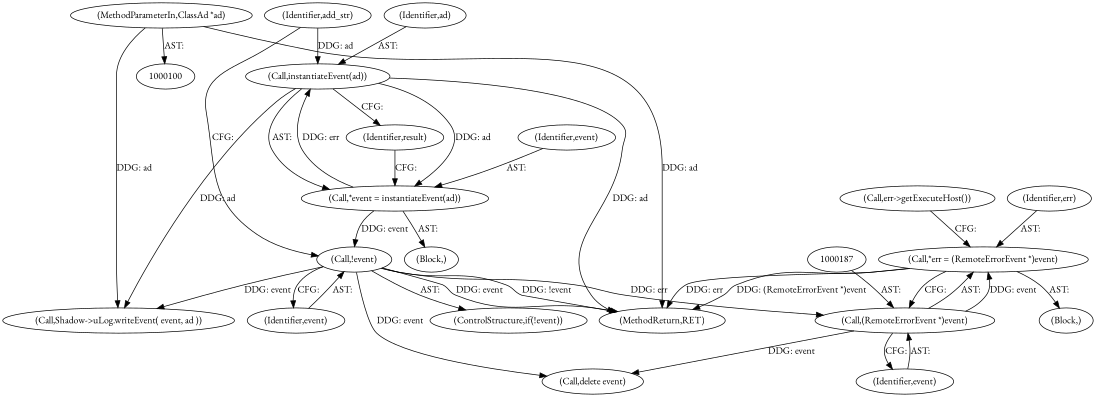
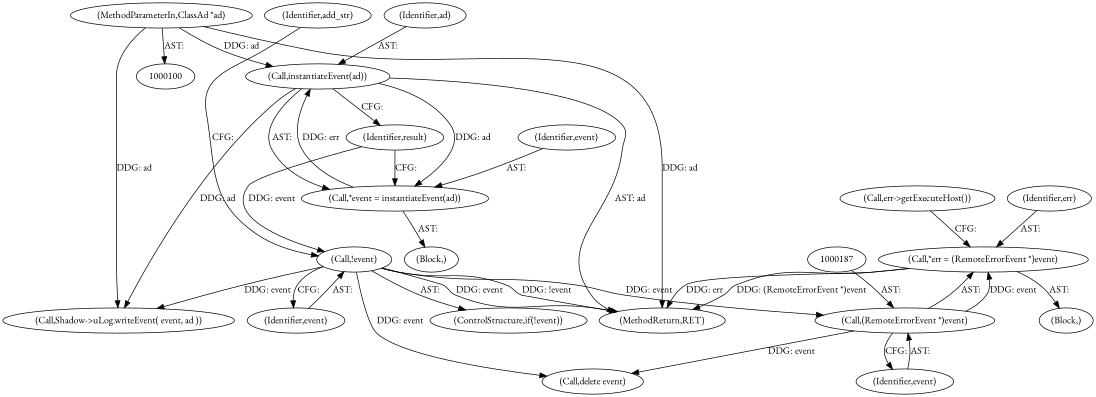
edge "(Identifier,add_str)" -> "(Call,instantiateEvent(ad))": now "(MethodParameterIn,ClassAd *ad)" -> "(Call,instantiateEvent(ad))"
edge "(Call,instantiateEvent(ad))" -> "(MethodReturn,RET)": label "DDG: ad" -> "AST: ad"
edge "(Call,*event = instantiateEvent(ad))" -> "(Call,!event)": now "(Identifier,result)" -> "(Call,!event)"
edge "(Call,*err = (RemoteErrorEvent *)event)" -> "(Call,(RemoteErrorEvent *)event)": removed, label "CFG:"
edge "(Call,!event)" -> "(Call,(RemoteErrorEvent *)event)": label "DDG: err" -> "DDG: event"
